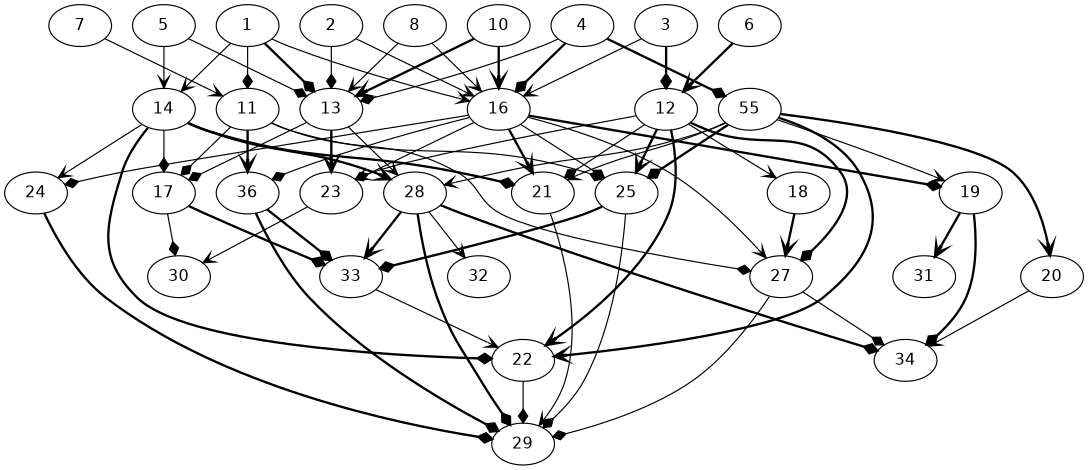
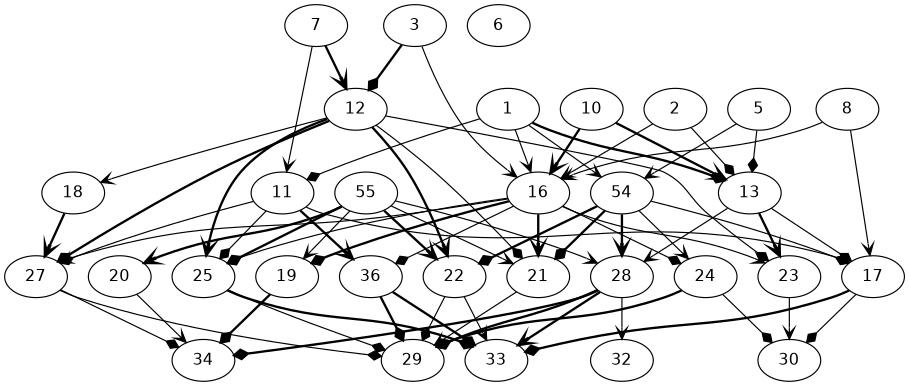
node "4": removed
edge "8" -> "13": now "8" -> "17"
edge "6" -> "12": now "7" -> "12"
node "14": label "14" -> "54"
node "31": removed
edge "24" -> "30": added
edge "33" -> "22": reversed
